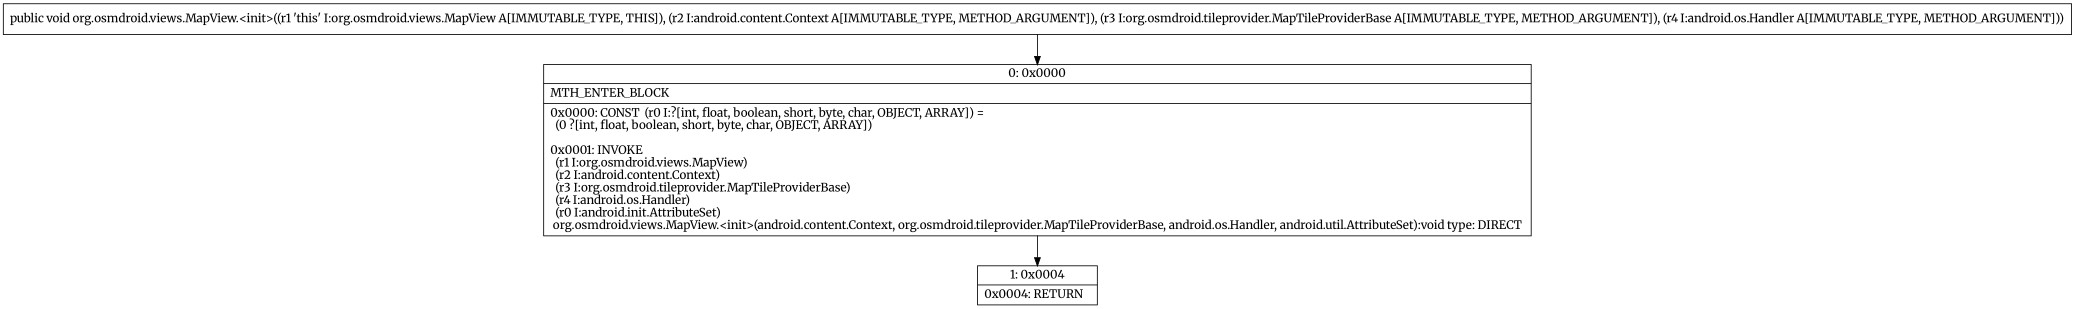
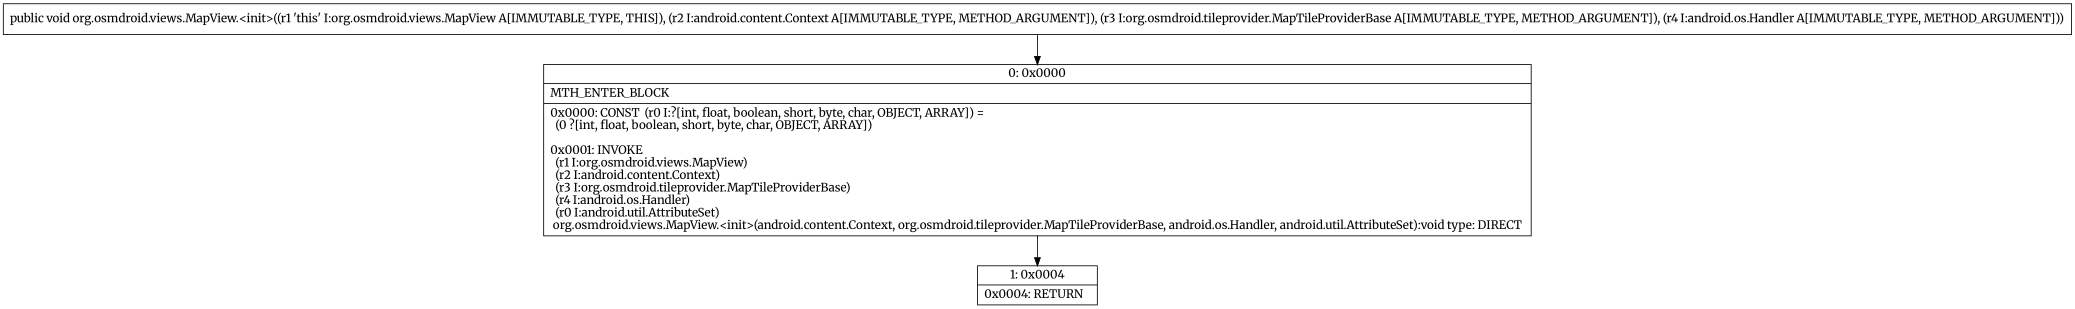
node "0: 0x0000": text "(r0 I:android.init.AttributeSet)" -> "(r0 I:android.util.AttributeSet)"
